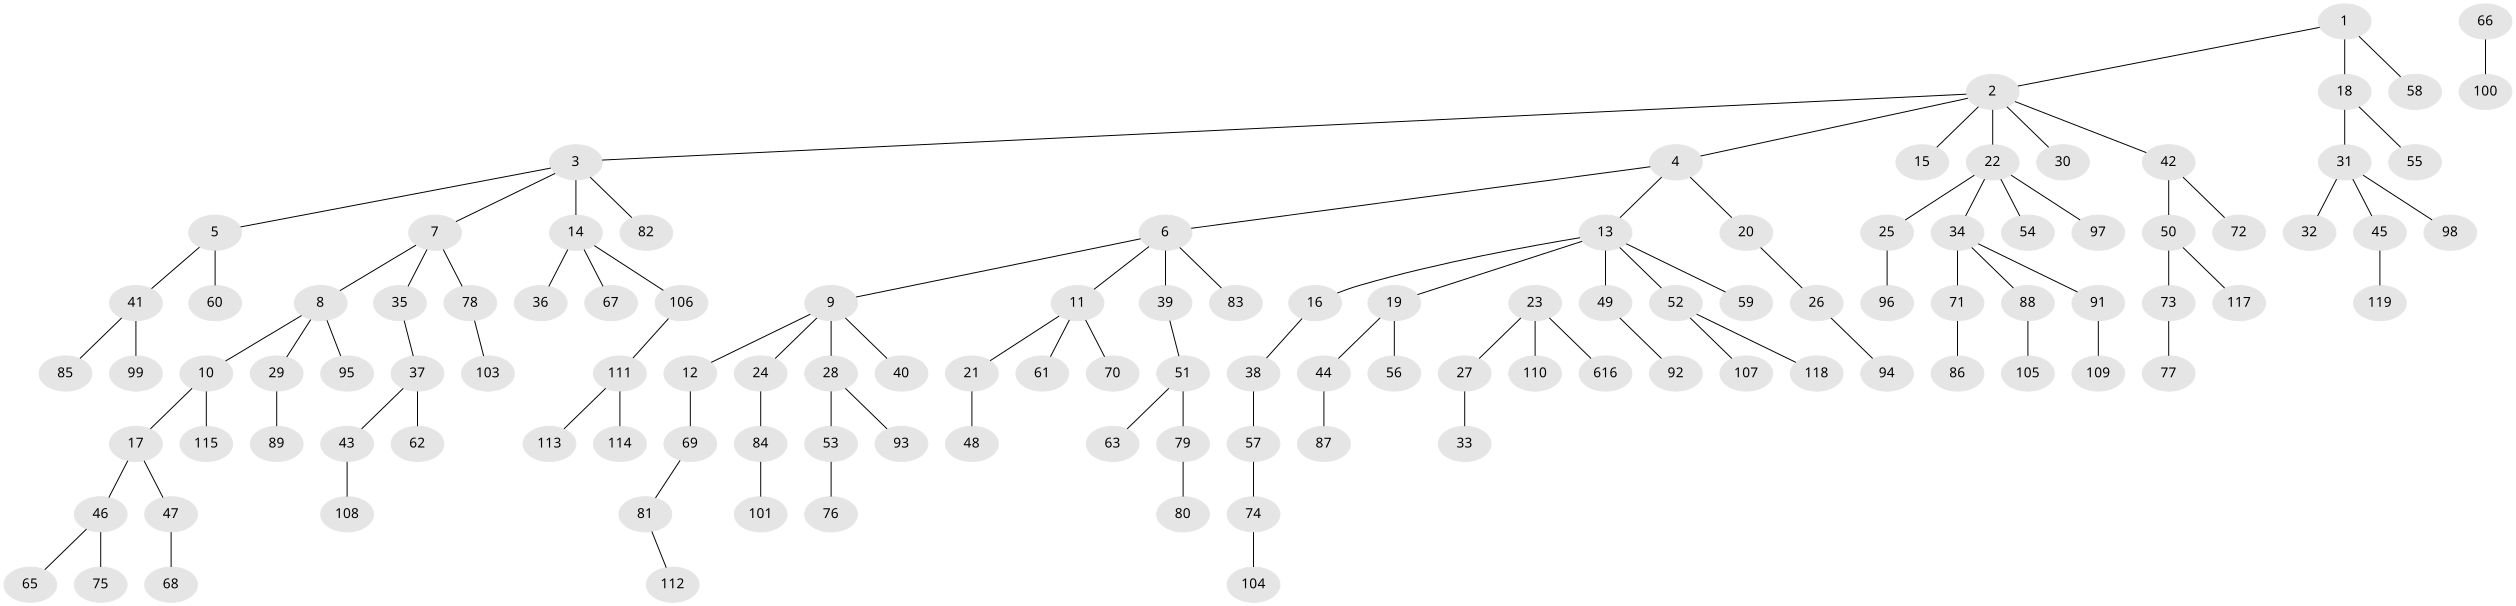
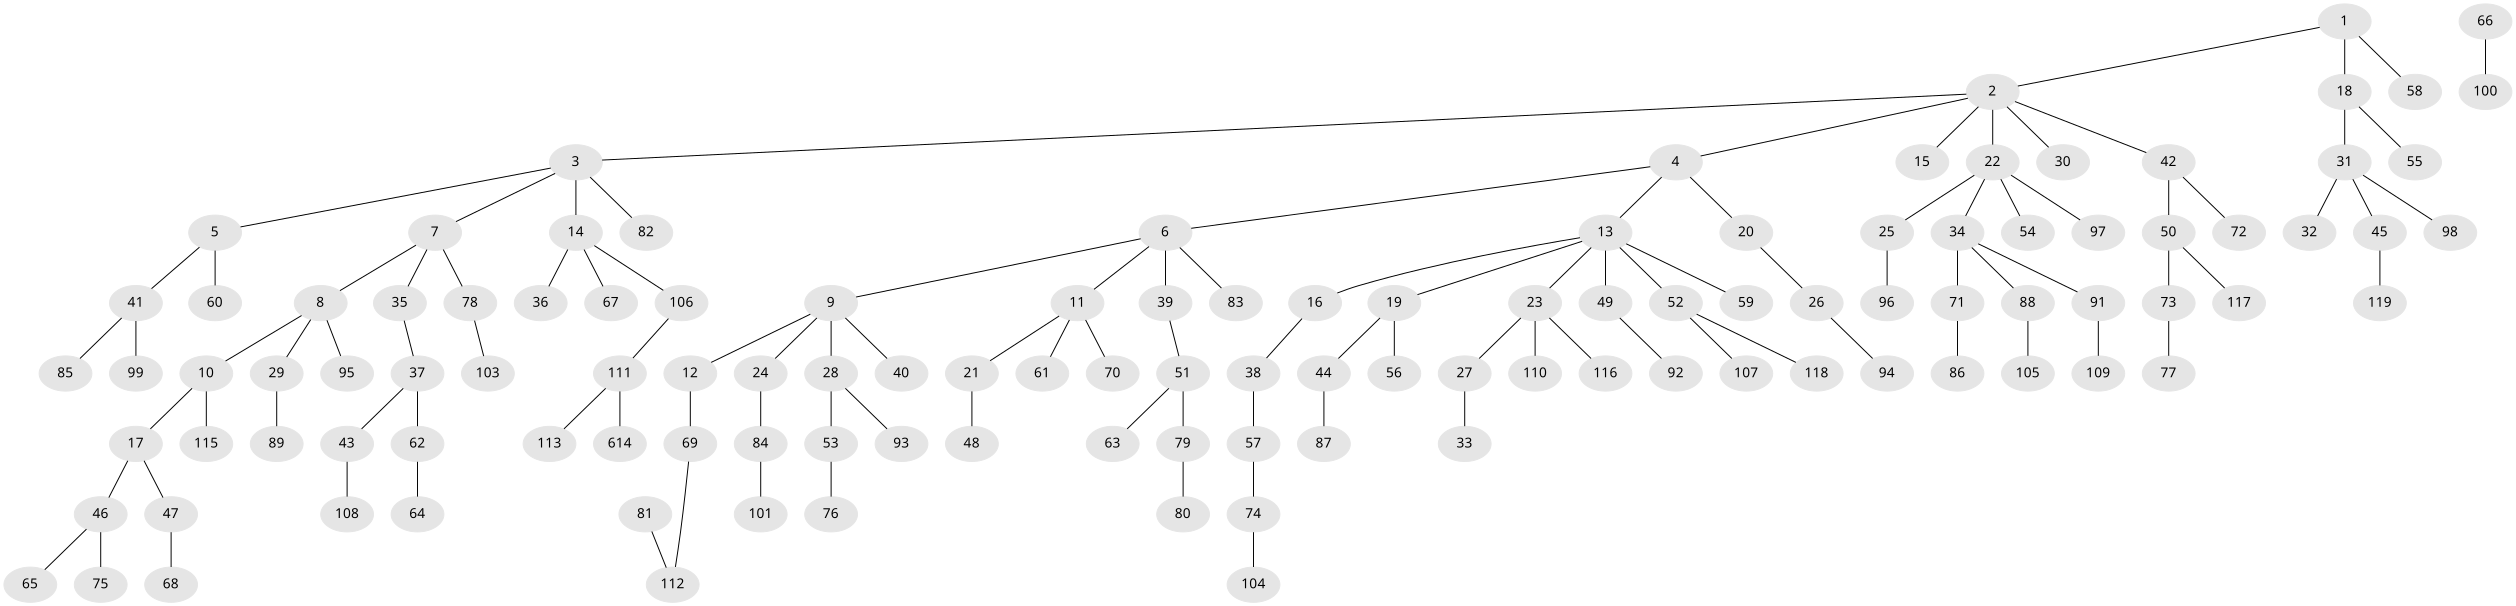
edge "13" -- "23": added
node "616": label "616" -> "116"
node "114": label "114" -> "614"
edge "69" -- "81": now "69" -- "112"
node "64": added
